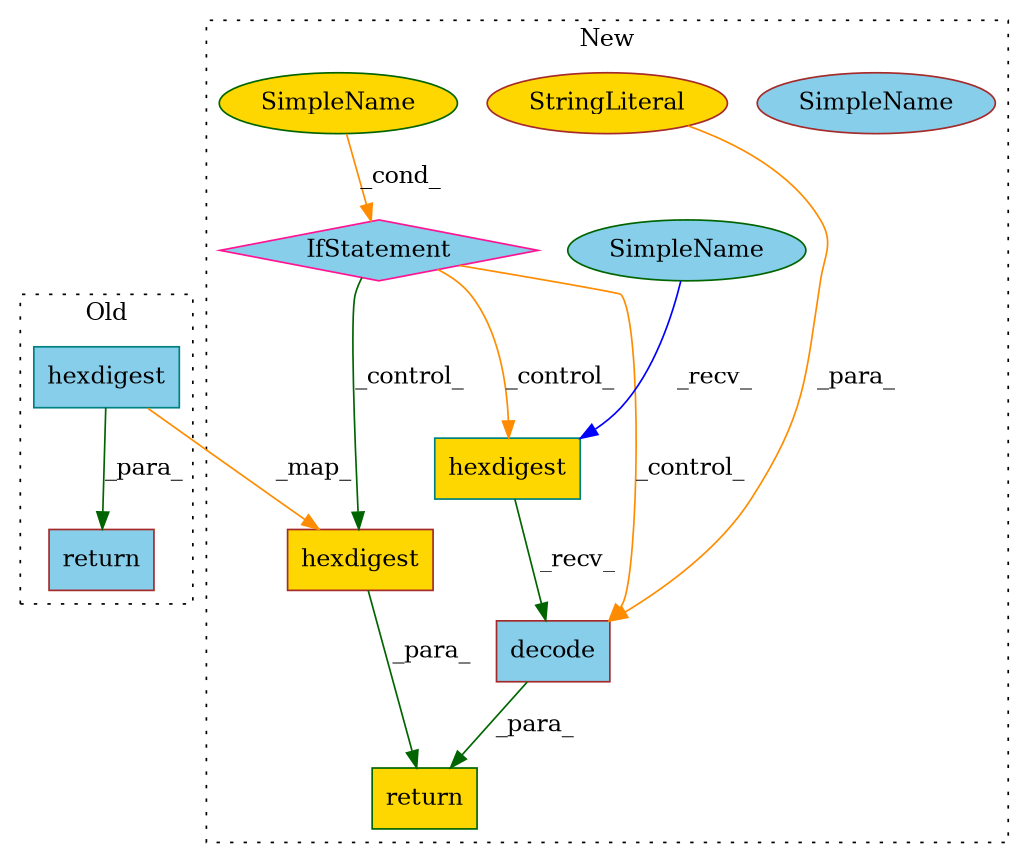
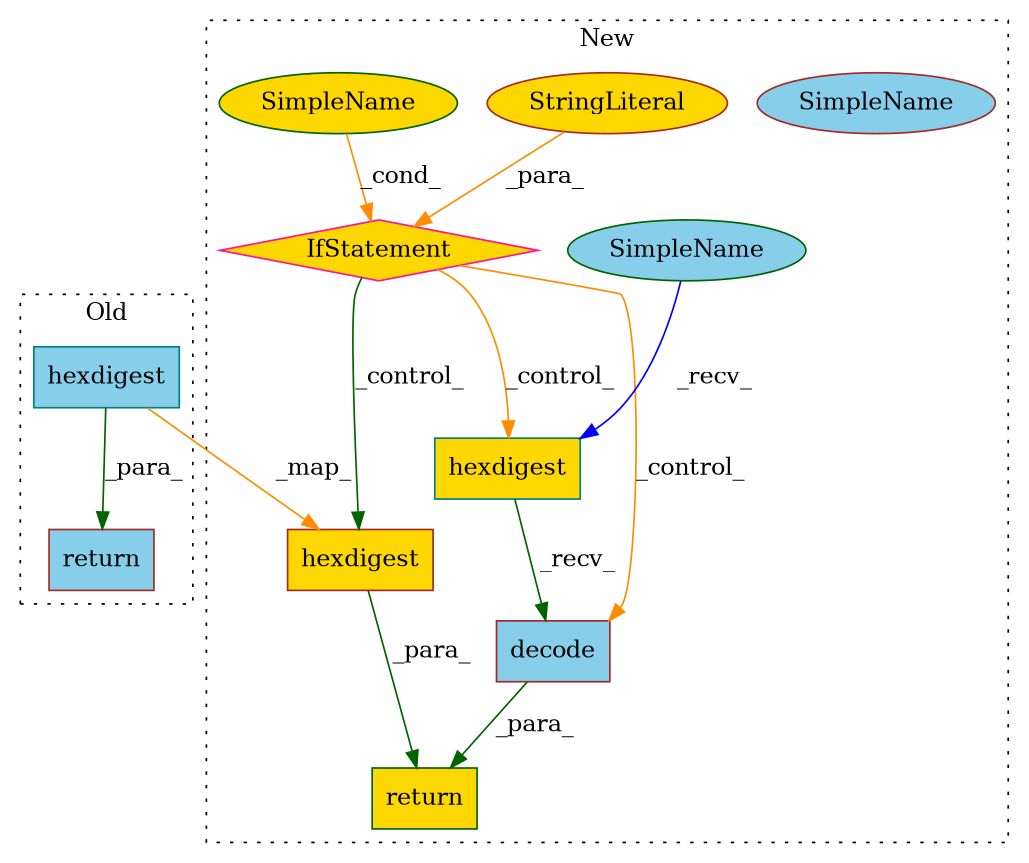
node "IfStatement": fillcolor skyblue -> gold
edge "StringLiteral" -> "decode": now "StringLiteral" -> "IfStatement"
